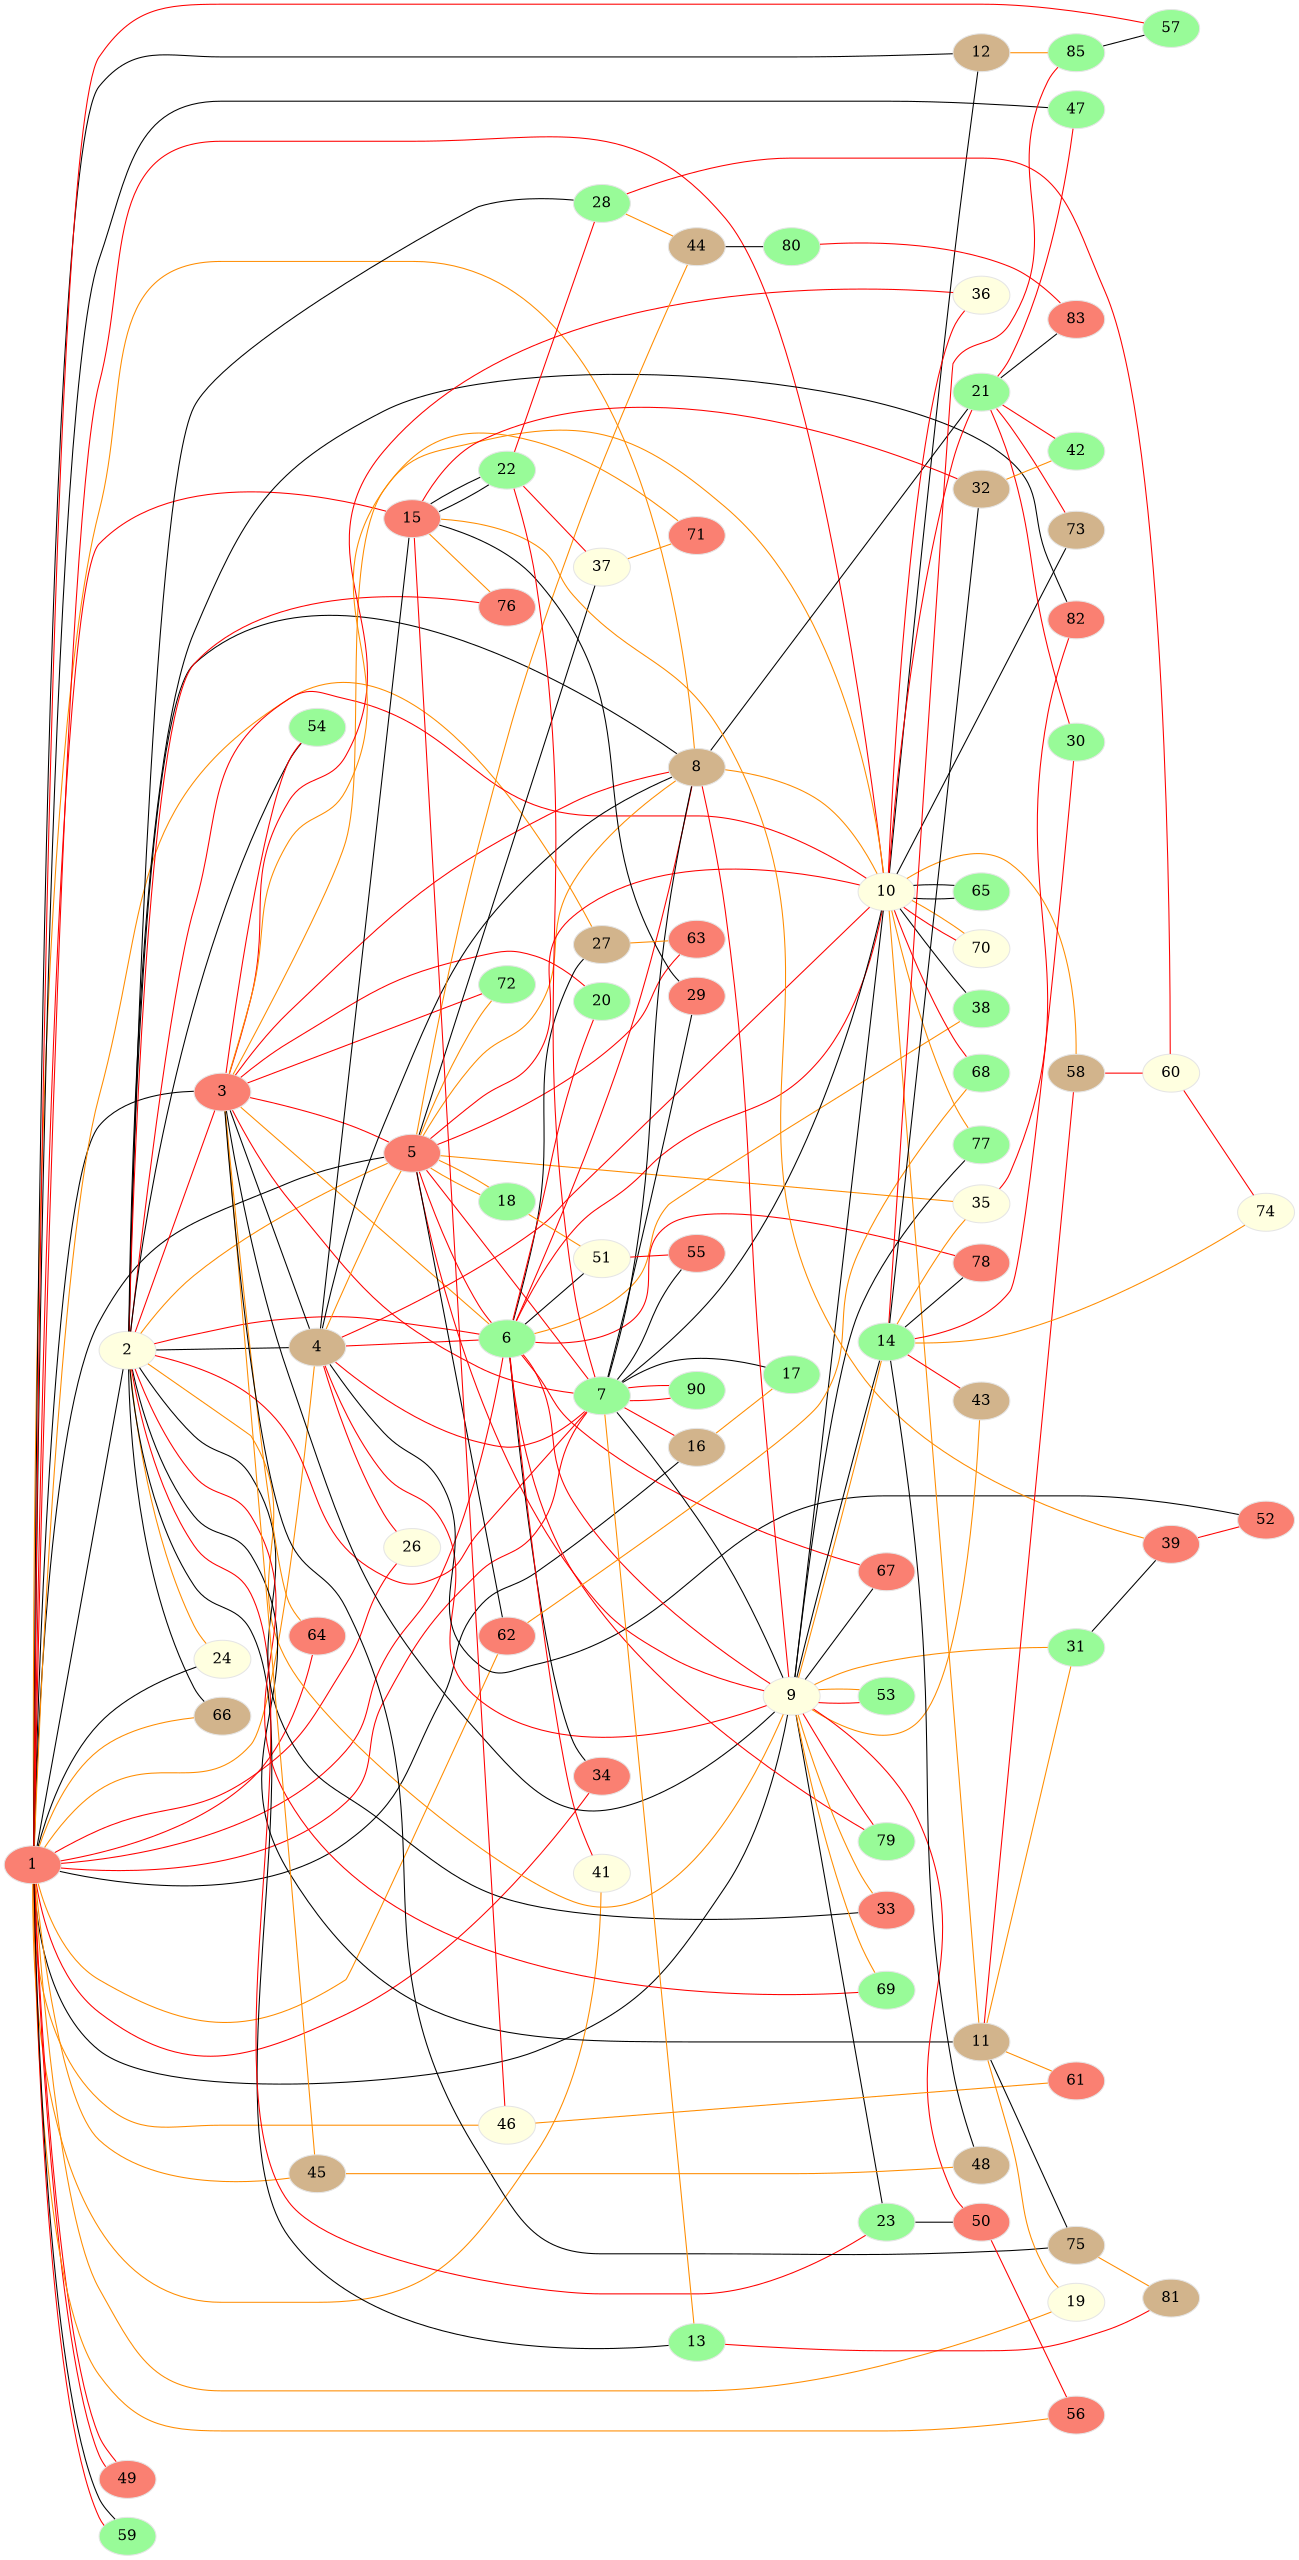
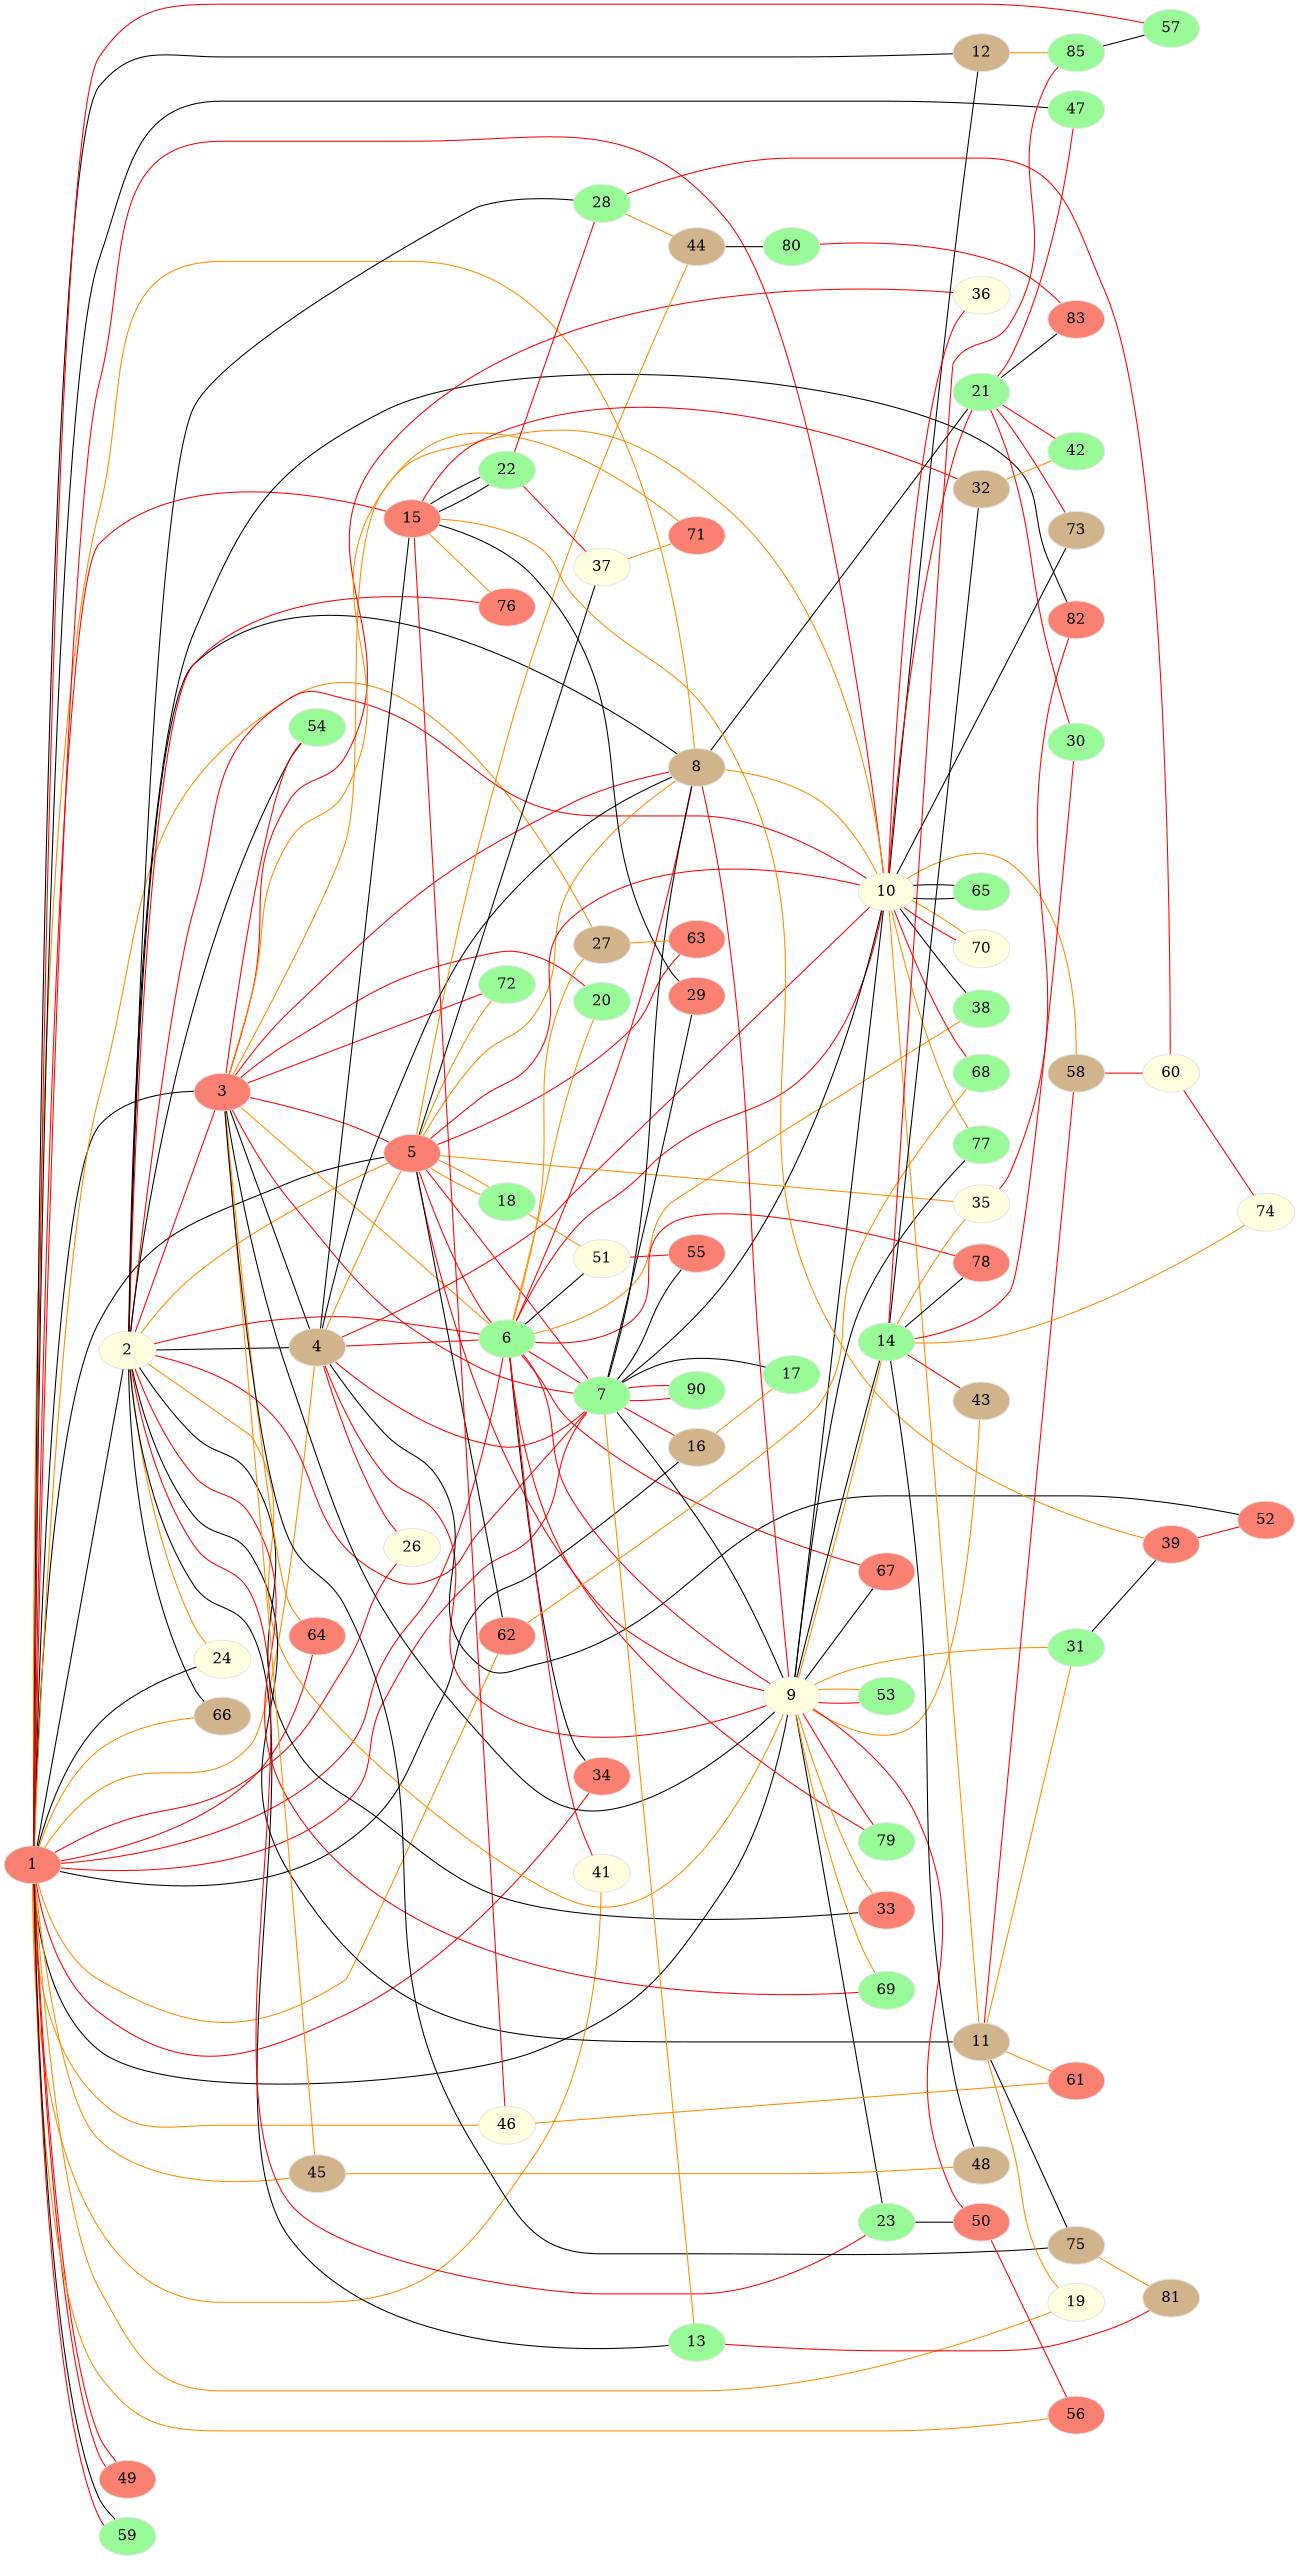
edge "22" -- "7": now "6" -- "7"
edge "20" -- "6": color red -> darkorange
edge "27" -- "6": color black -> darkorange
